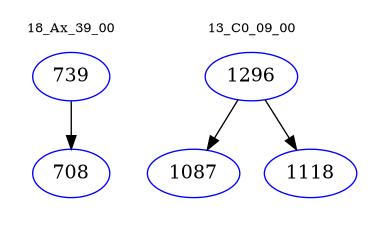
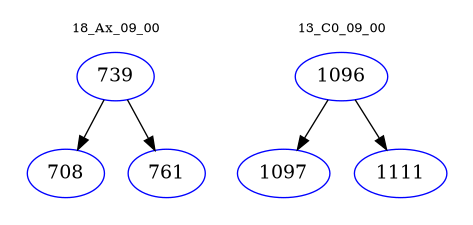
cluster "18_Ax_39_00": label "18_Ax_39_00" -> "18_Ax_09_00"
node "1296": label "1296" -> "1096"
node "761": added
node "1087": label "1087" -> "1097"
node "1118": label "1118" -> "1111"
